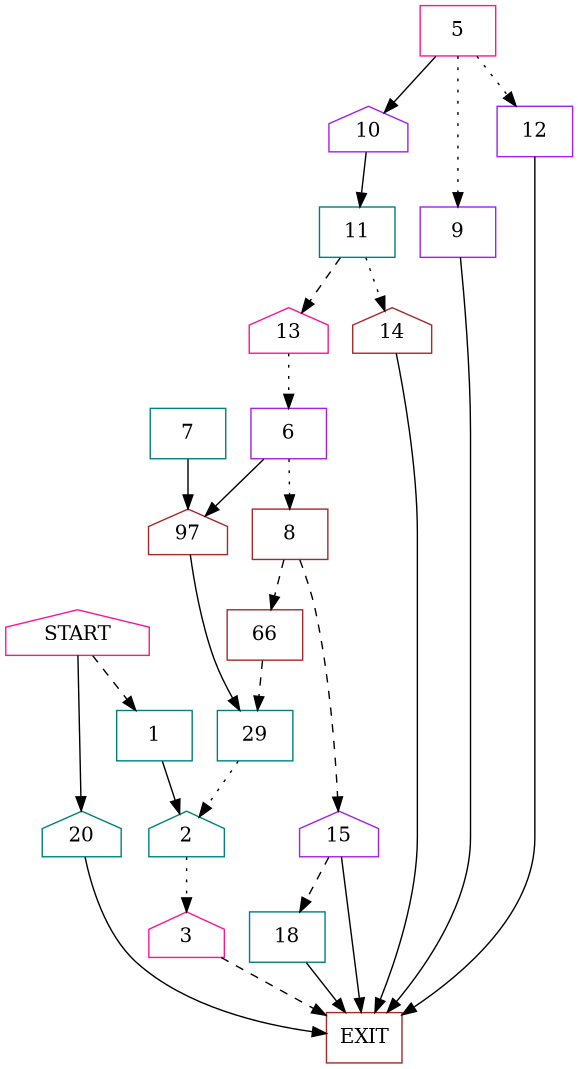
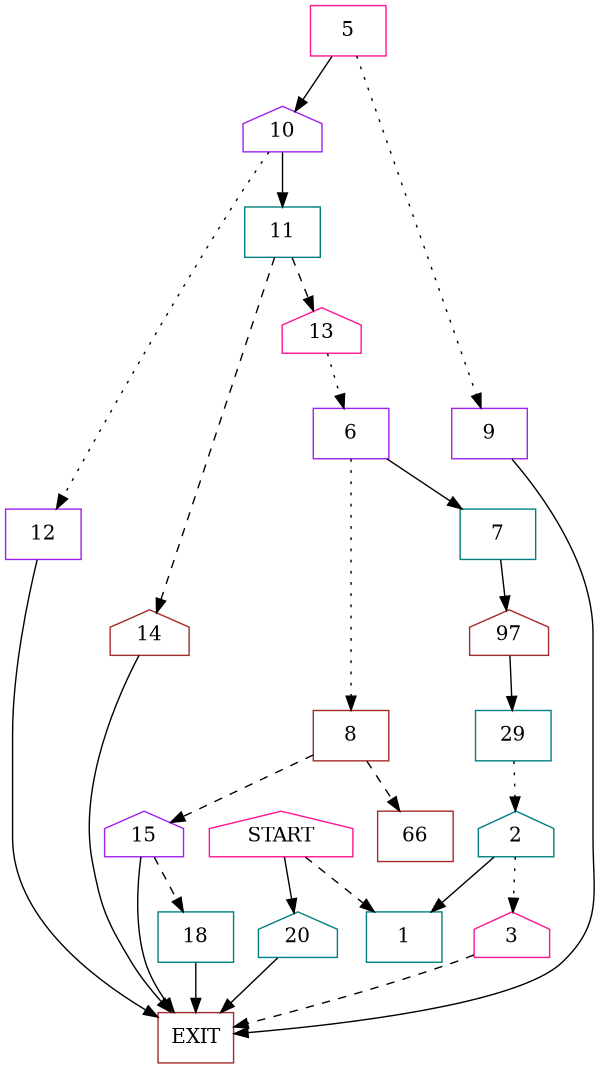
edge "5" -> "12": now "10" -> "12"
edge "11" -> "14": style dotted -> dashed
edge "6" -> "97": now "6" -> "7"
edge "66" -> "29": removed
edge "1" -> "2": reversed
